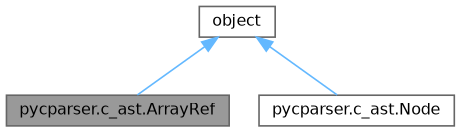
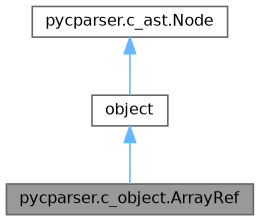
edge "pycparser.c_ast.Node" -> "object": reversed
node "pycparser.c_ast.ArrayRef": label "pycparser.c_ast.ArrayRef" -> "pycparser.c_object.ArrayRef"
